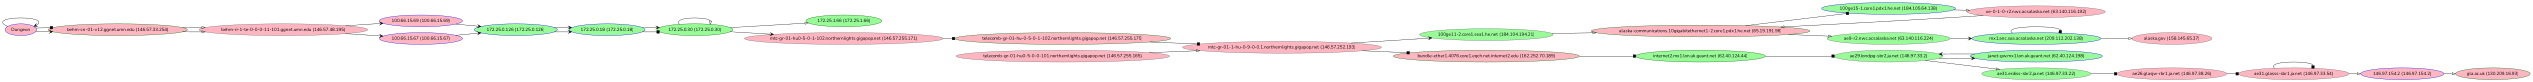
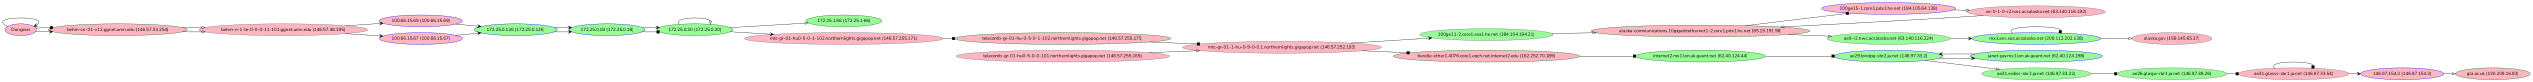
node "100ge15-1.core1.pdx1.he.net (184.105.64.138)": fillcolor palegreen -> lightpink
node "ae29.londpg-sbr2.ja.net (146.97.33.2)": color gray40 -> blue
node "ae26.glasjw-rbr1.ja.net (146.97.38.26)": fillcolor lightpink -> palegreen
edge "ae31.glasss-sbr1.ja.net (146.97.33.54)" -> "146.97.154.2 (146.97.154.2)": arrowhead onormal -> vee
